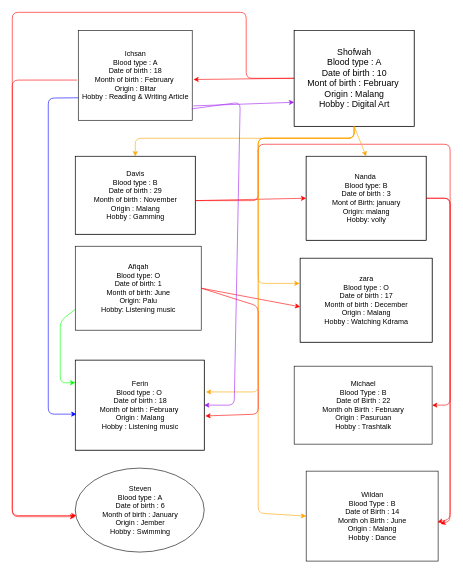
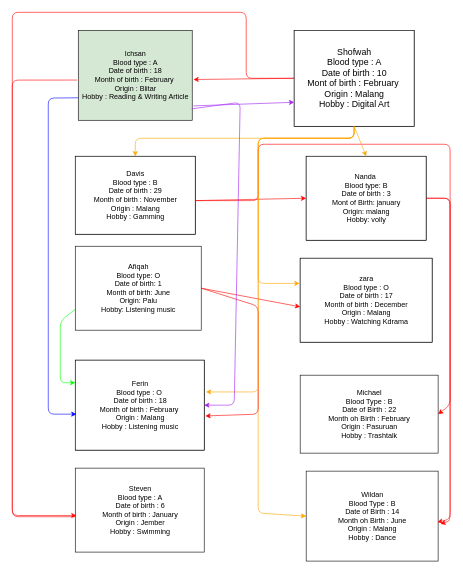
node "Ichsan Blood type : A Date of birth : 18 Month of birth : February Origin : Blitar Hobby : Reading & Writing Article": fillcolor #ffffff -> #d5e8d4
node "Michael Blood Type : B Date of Birth : 22 Month oh Birth : February Origin : Pasuruan Hobby : Trashtalk": moved (363, 405) -> (369, 414)
node "Steven Blood type : A Date of birth : 6 Month of birth : January Origin : Jember Hobby : Swimming": shape ellipse -> rectangle
edge "Ichsan Blood type : A Date of birth : 18 Month of birth : February Origin : Blitar Hobby : Reading & Writing Article" -> "Steven Blood type : A Date of birth : 6 Month of birth : January Origin : Jember Hobby : Swimming": arrowhead classic -> none
